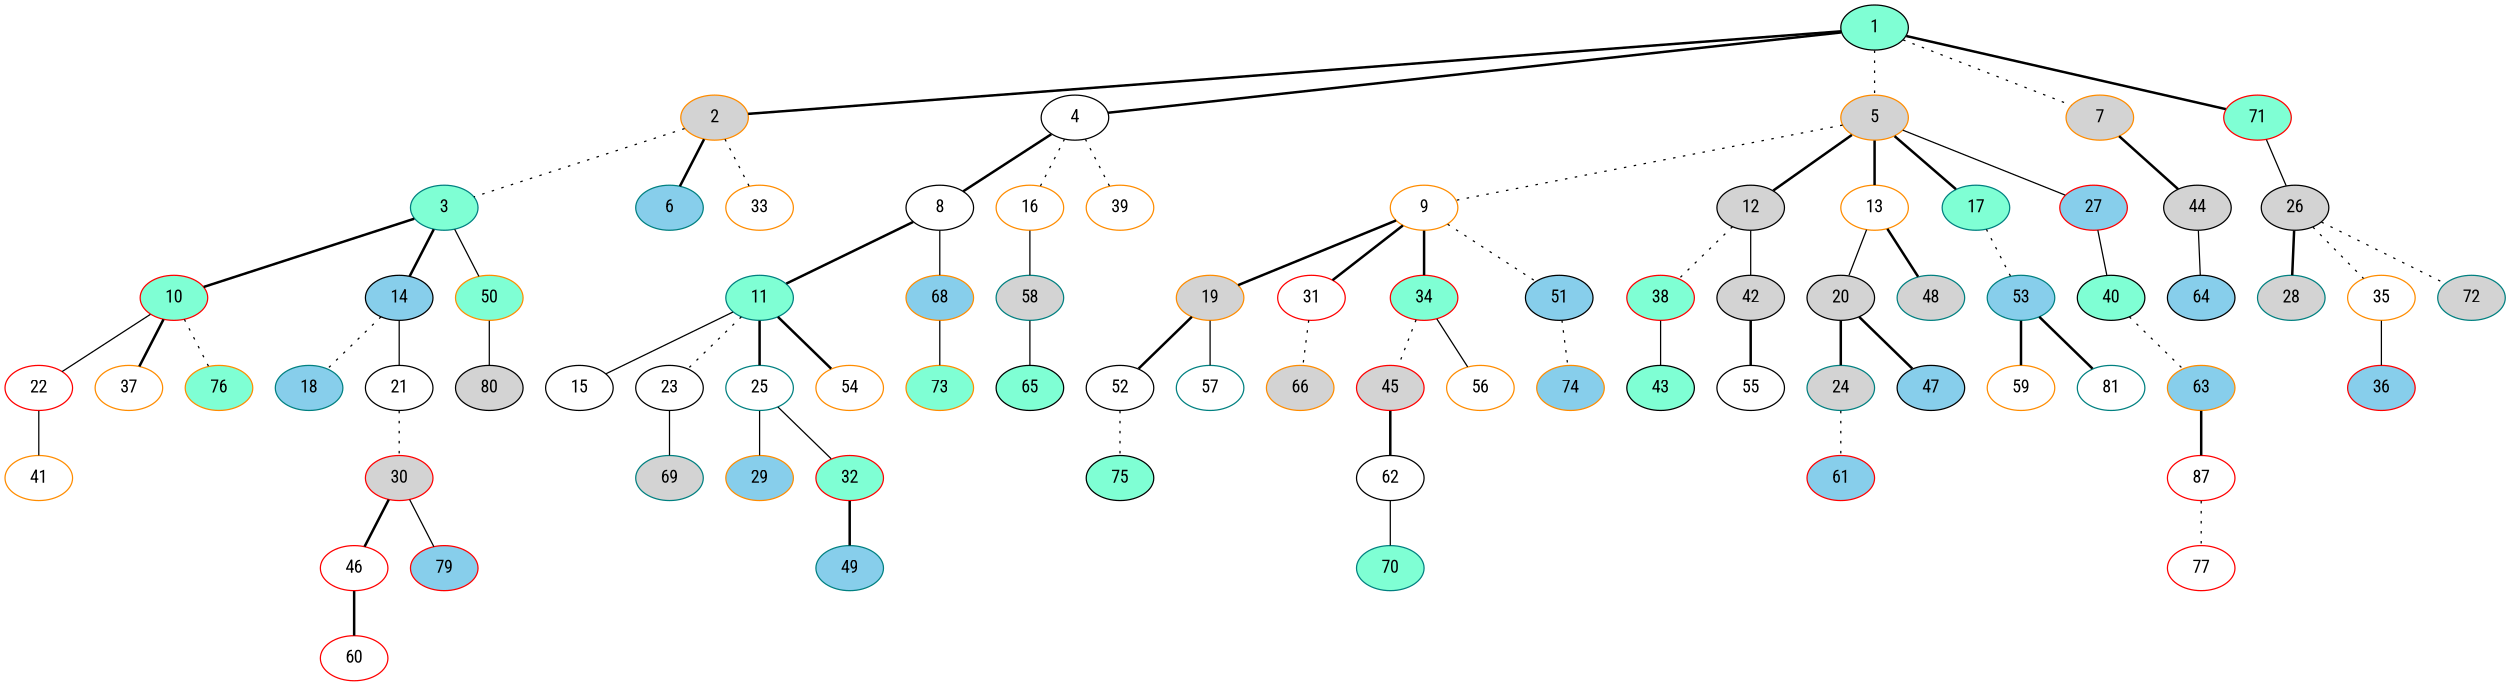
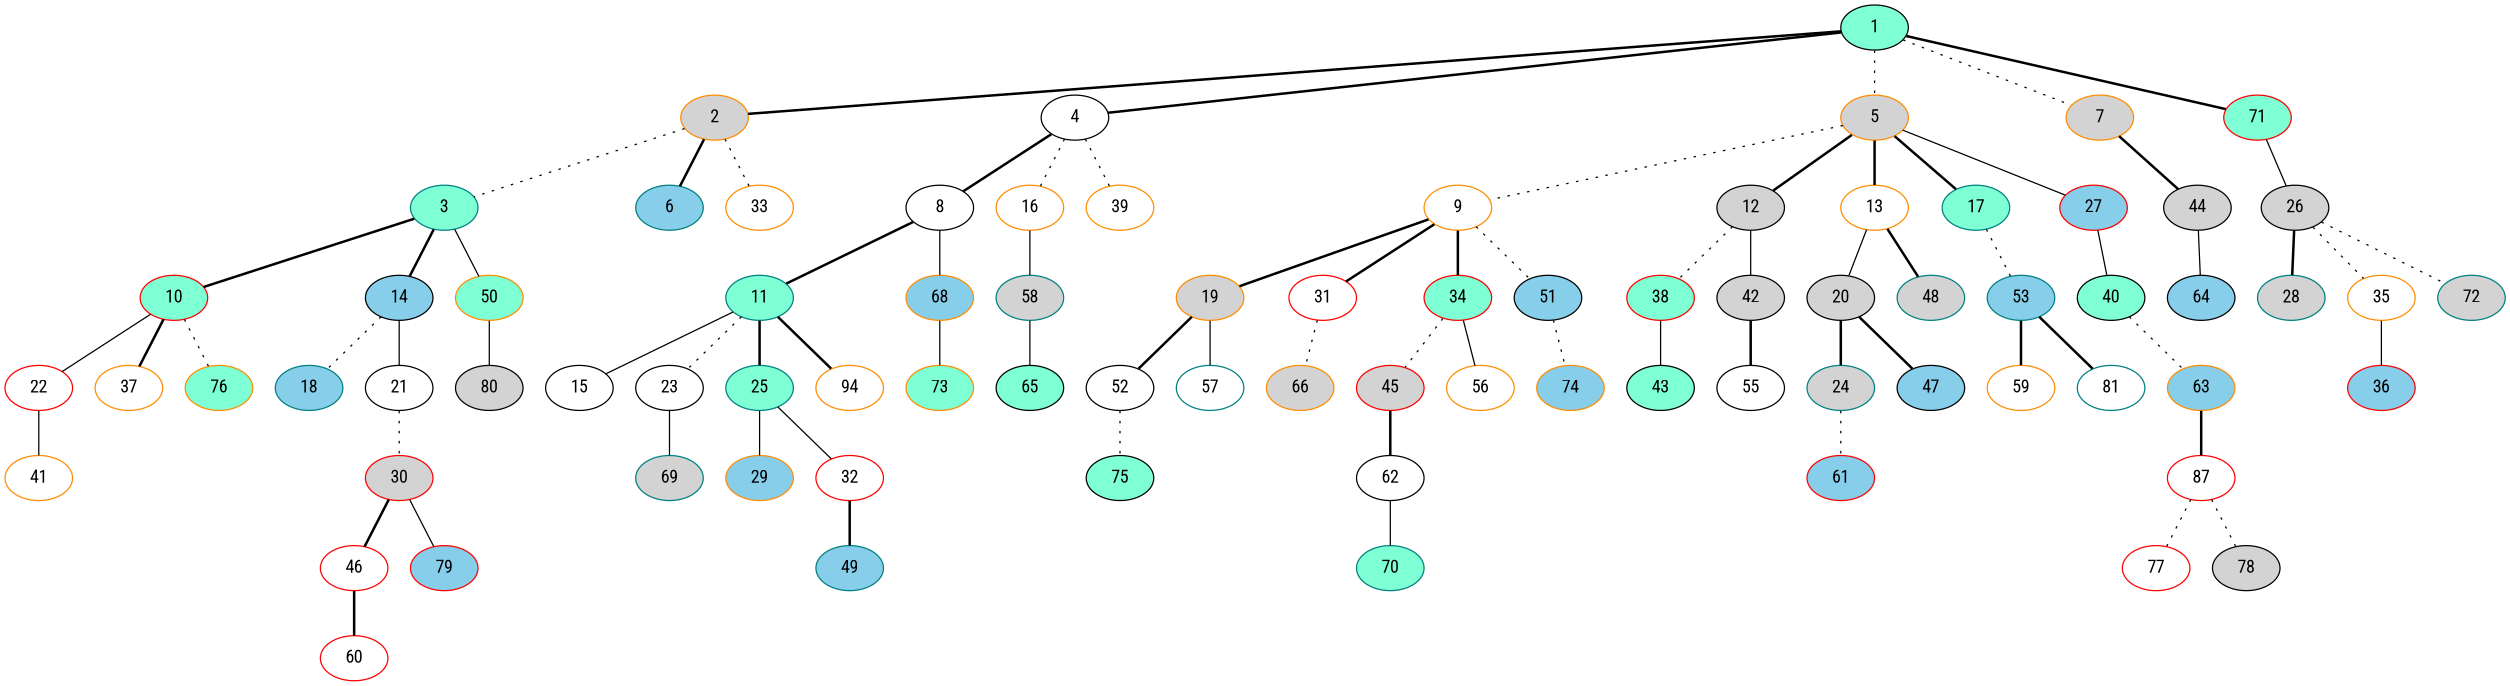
node "25": fillcolor white -> aquamarine
node "54": label "54" -> "94"
node "32": fillcolor aquamarine -> white
node "78": added
